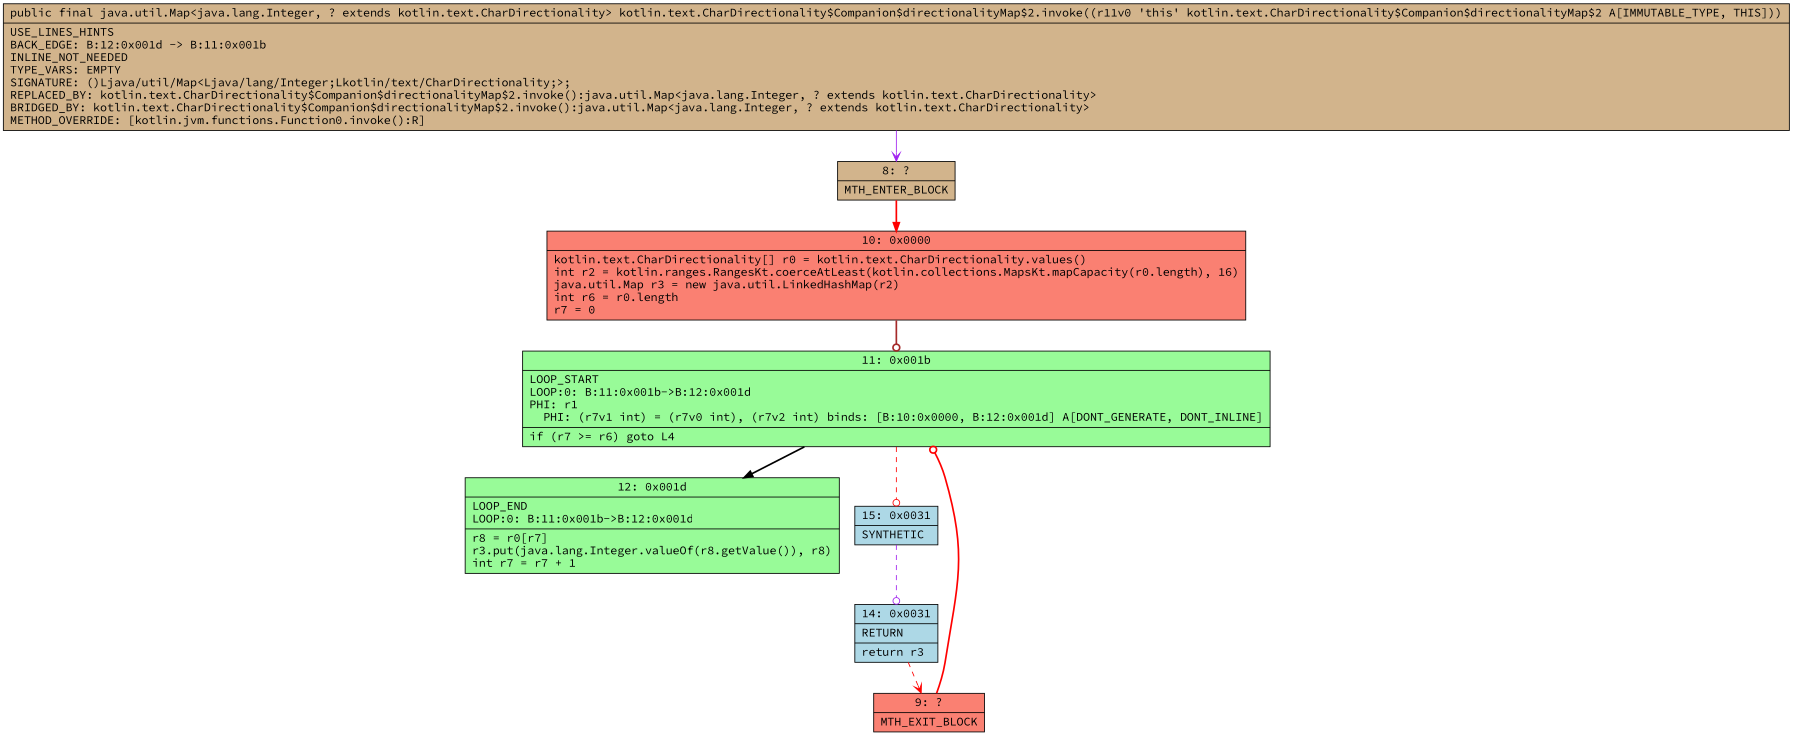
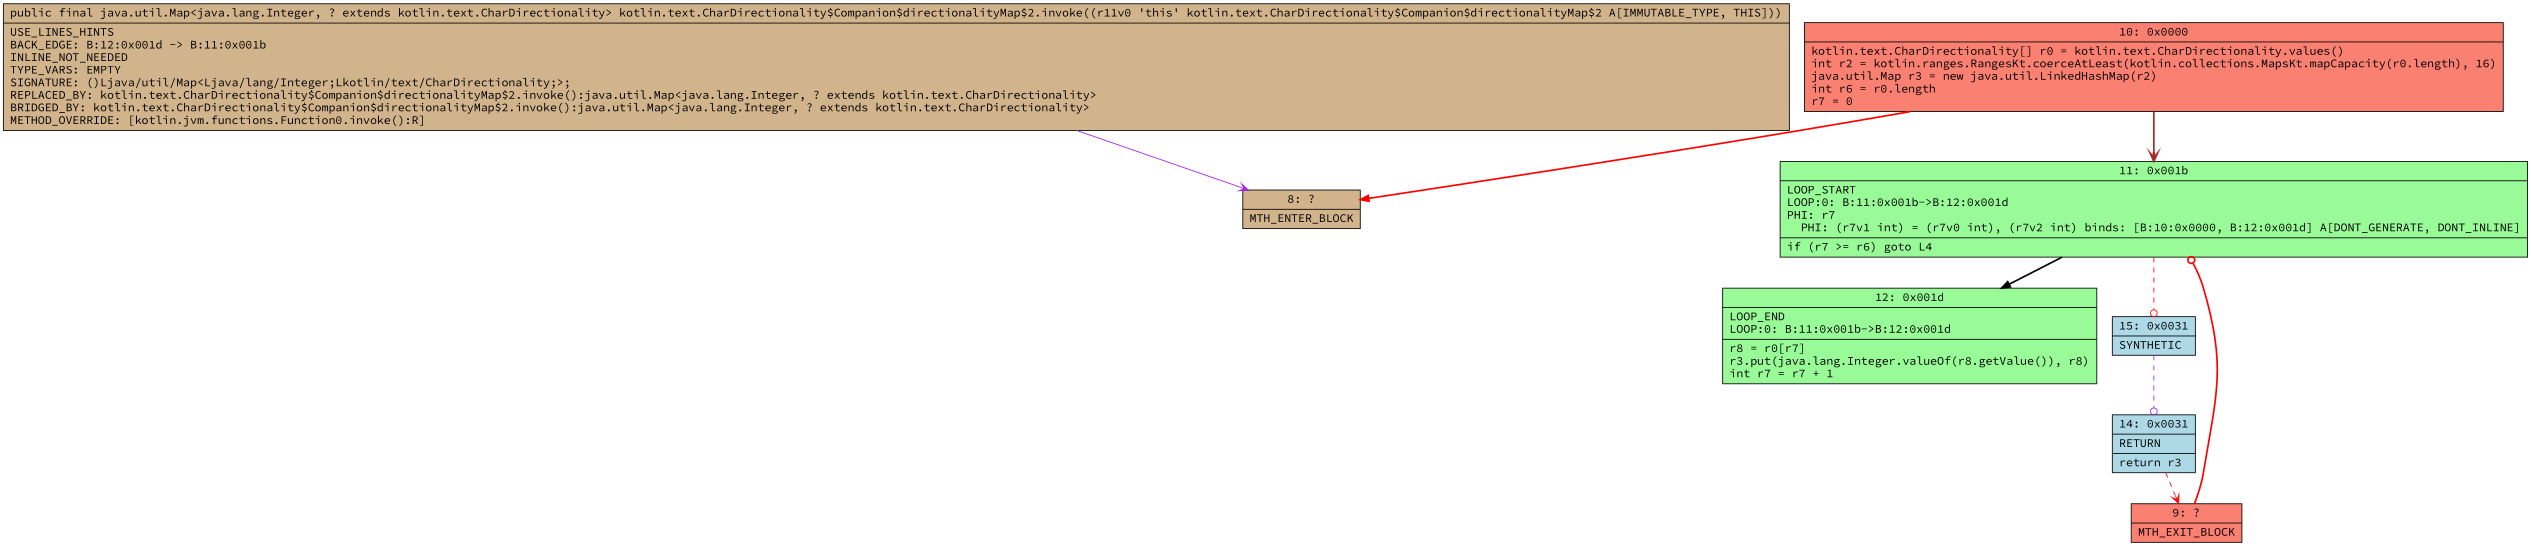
edge "8: ?" -> "10: 0x0000": reversed
edge "10: 0x0000" -> "11: 0x001b": arrowhead odot -> vee
node "11: 0x001b": text "PHI: r1" -> "PHI: r7"
